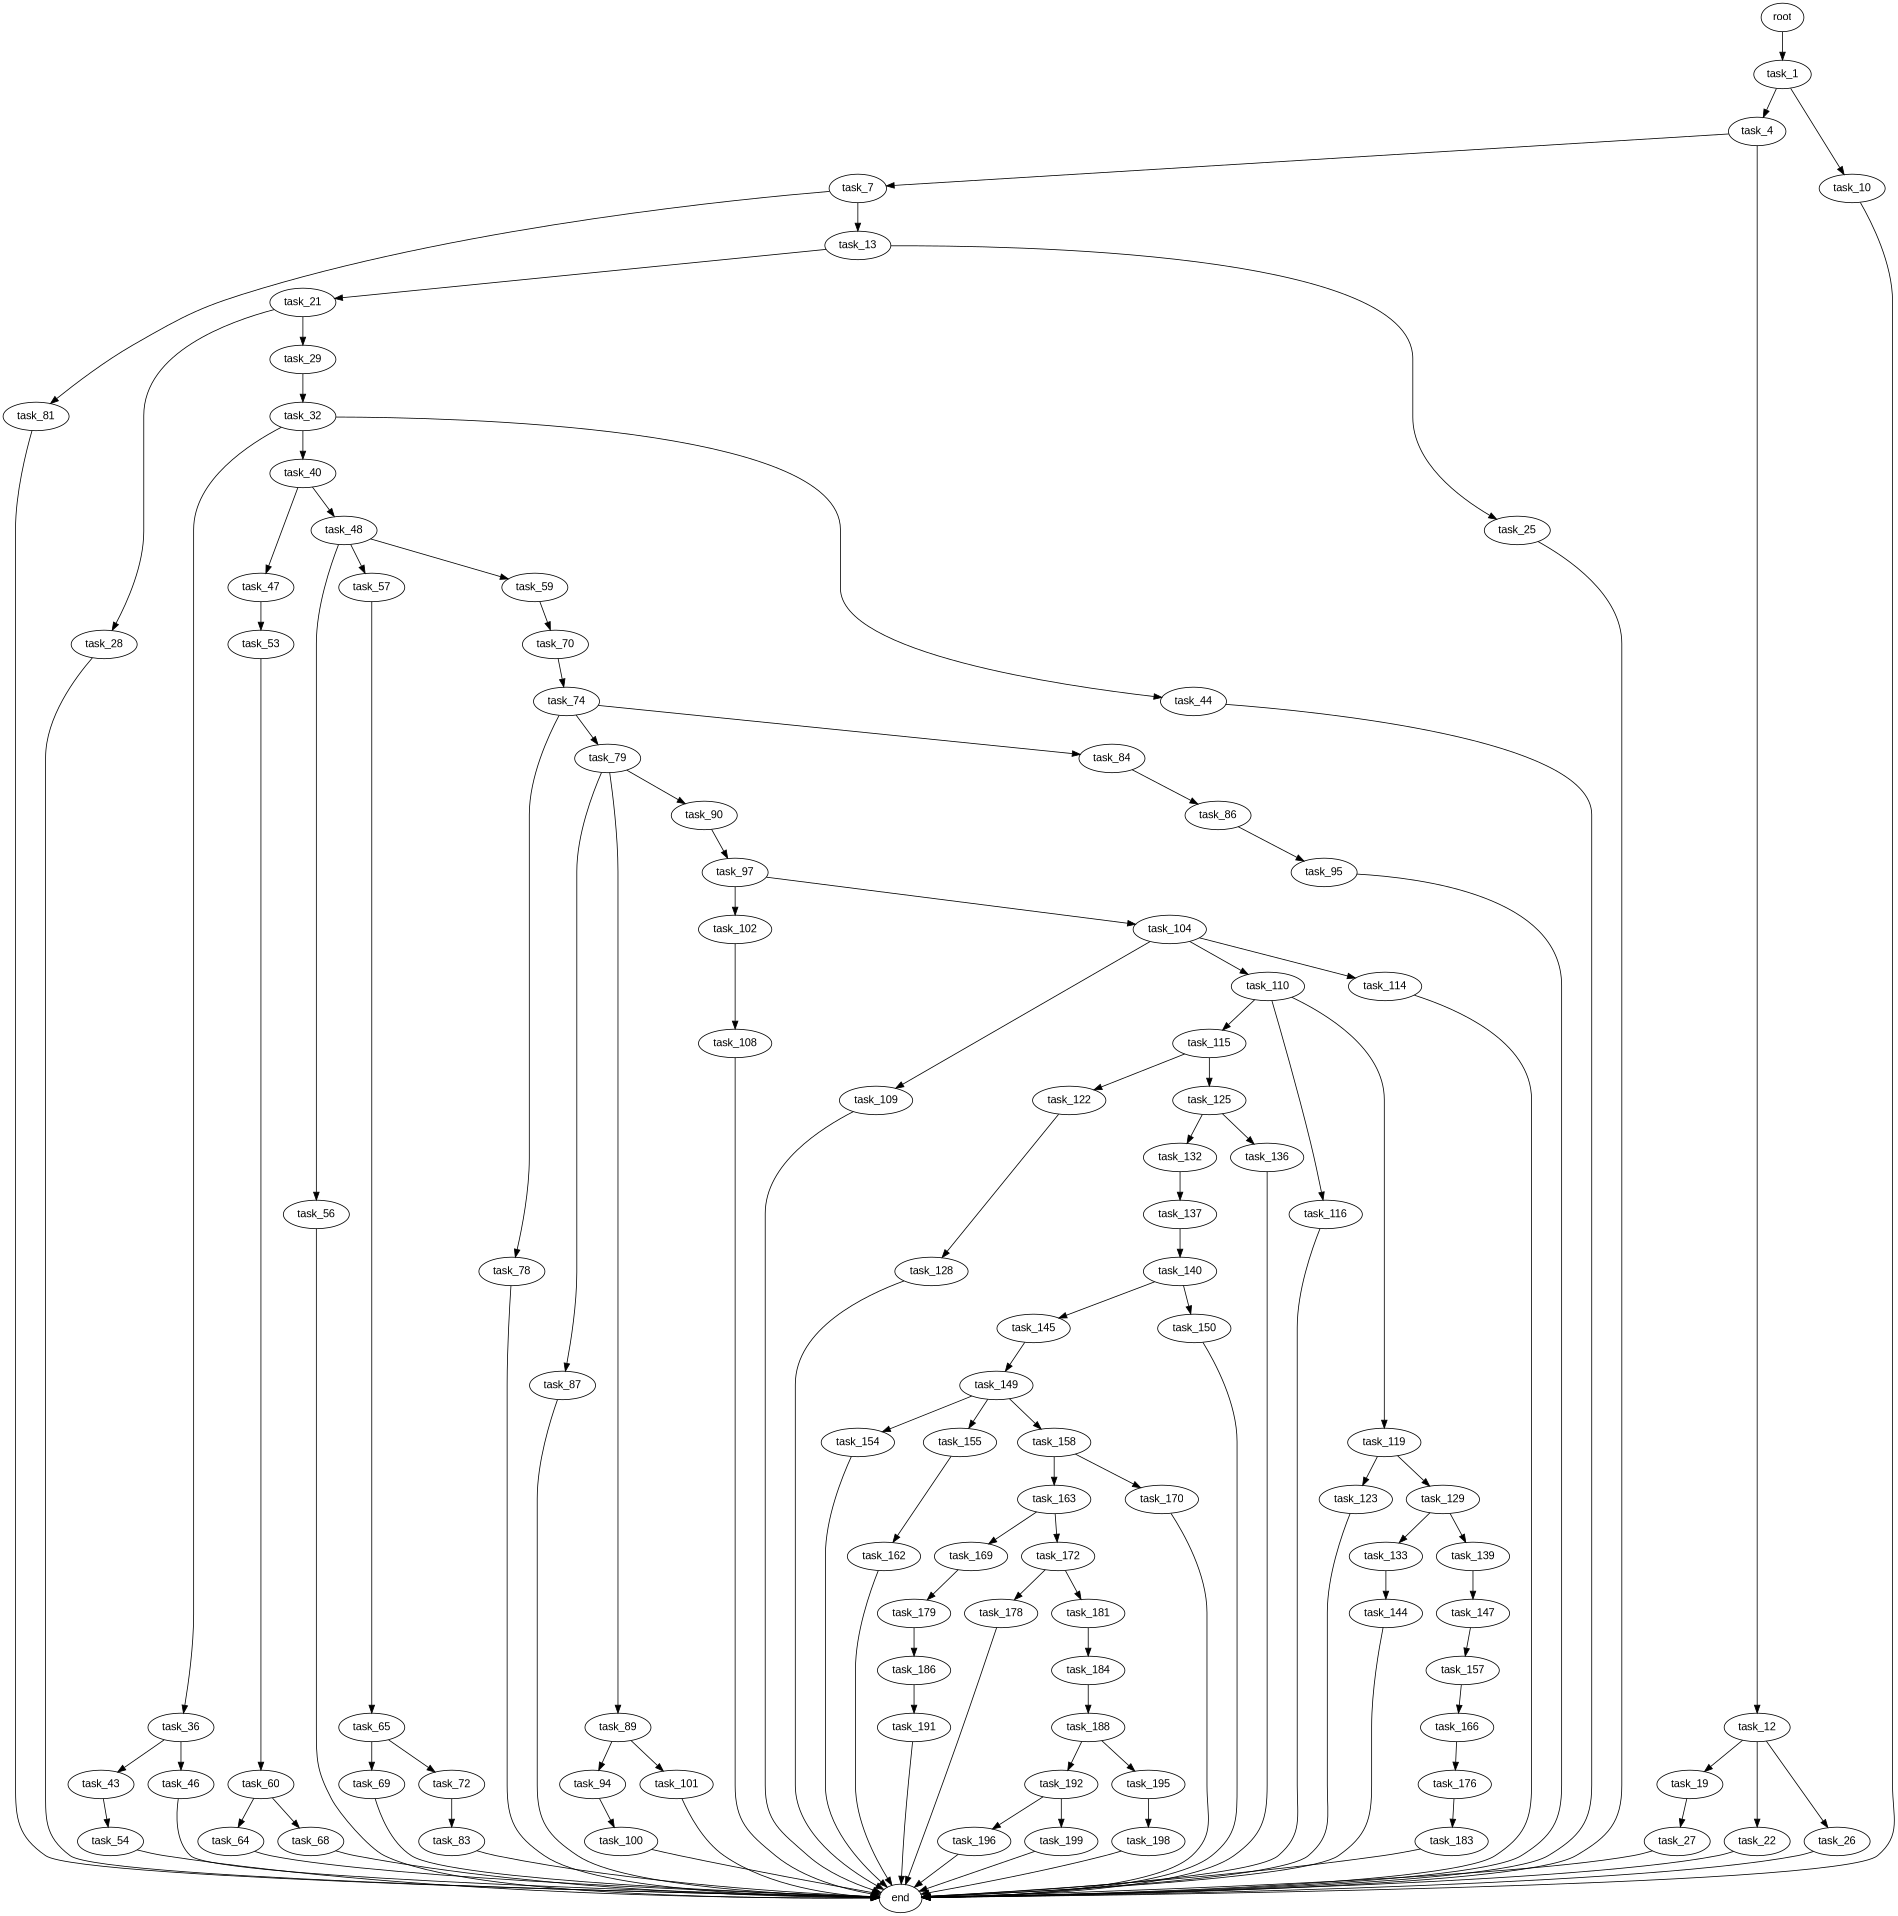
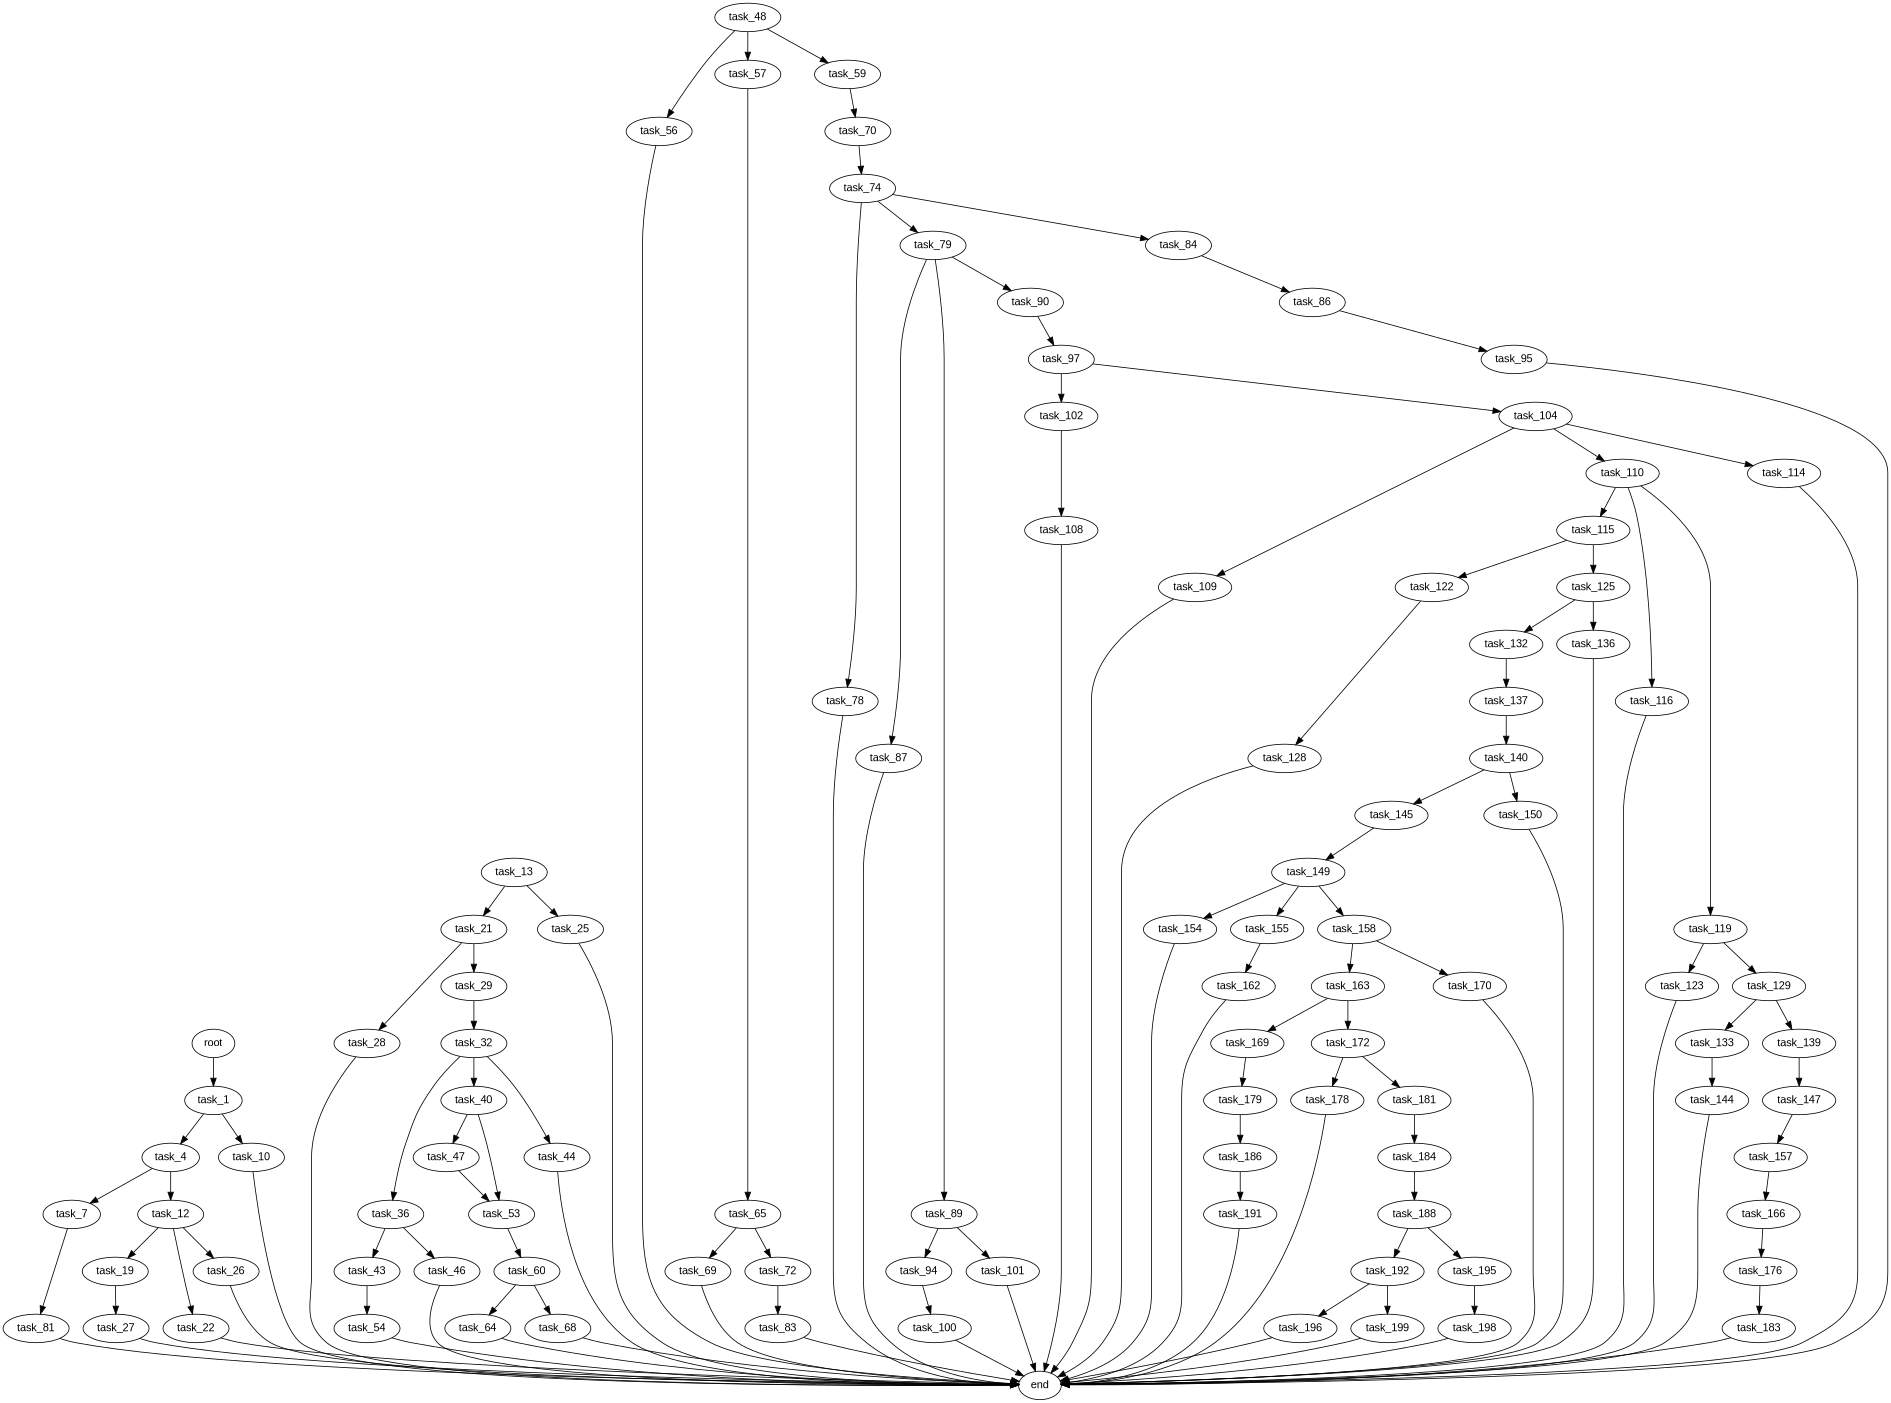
edge "task_7" -> "task_13": removed
edge "task_40" -> "task_48": now "task_40" -> "task_53"
